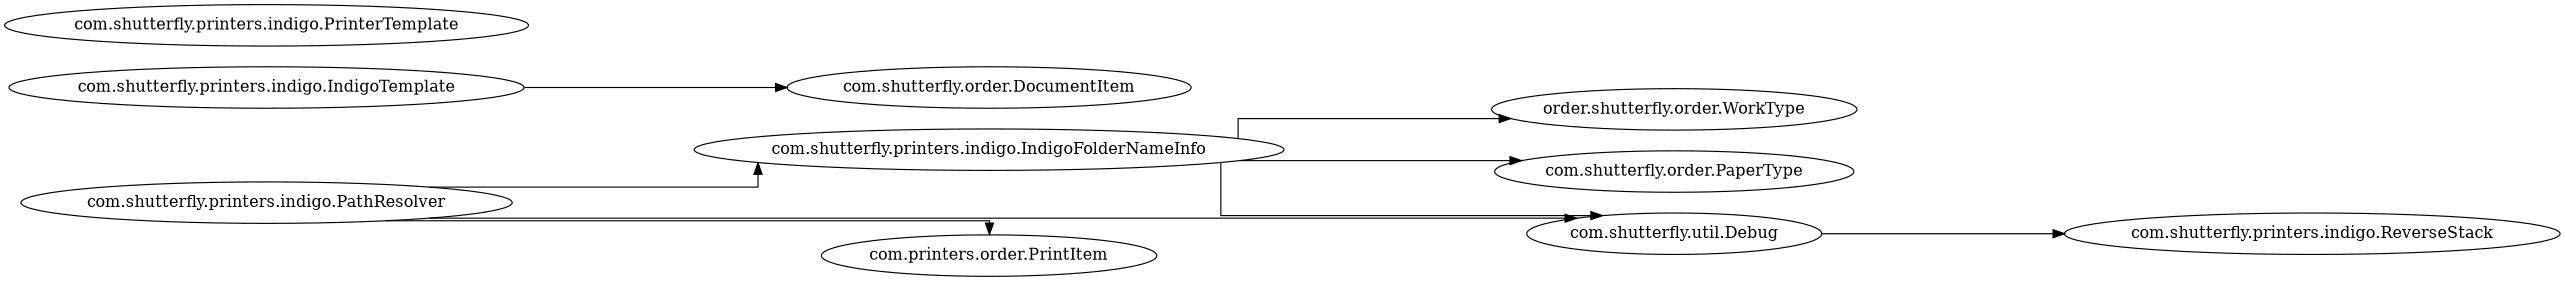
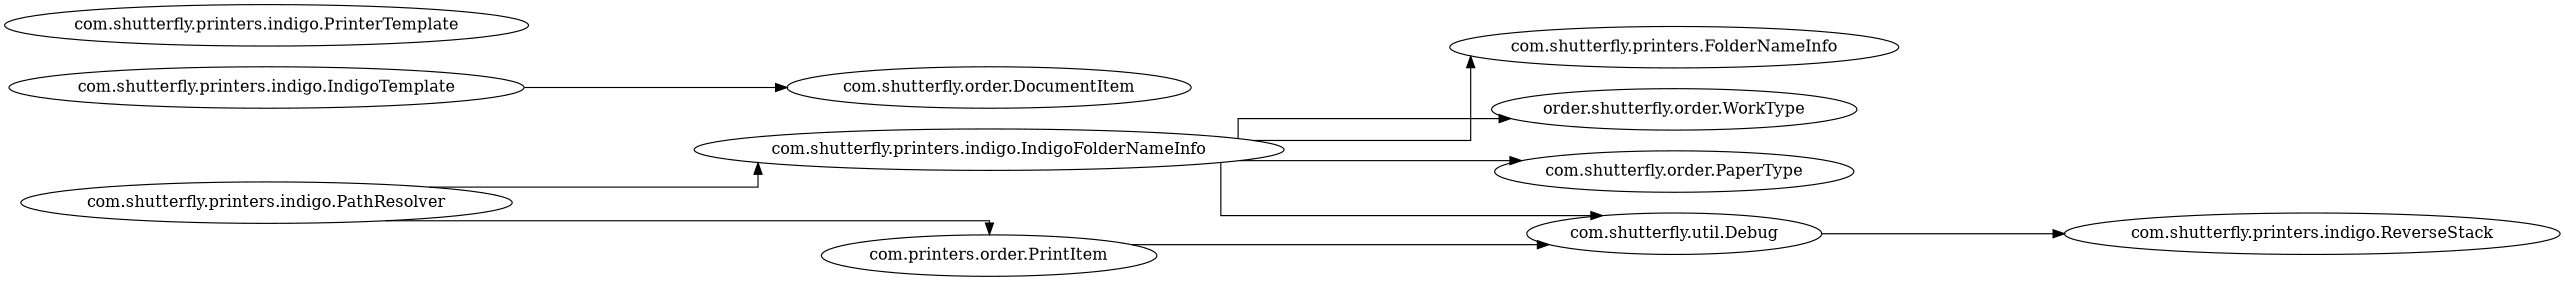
node "com.shutterfly.printers.FolderNameInfo": added
edge "com.shutterfly.printers.indigo.PathResolver" -> "com.shutterfly.util.Debug": now "com.printers.order.PrintItem" -> "com.shutterfly.util.Debug"
